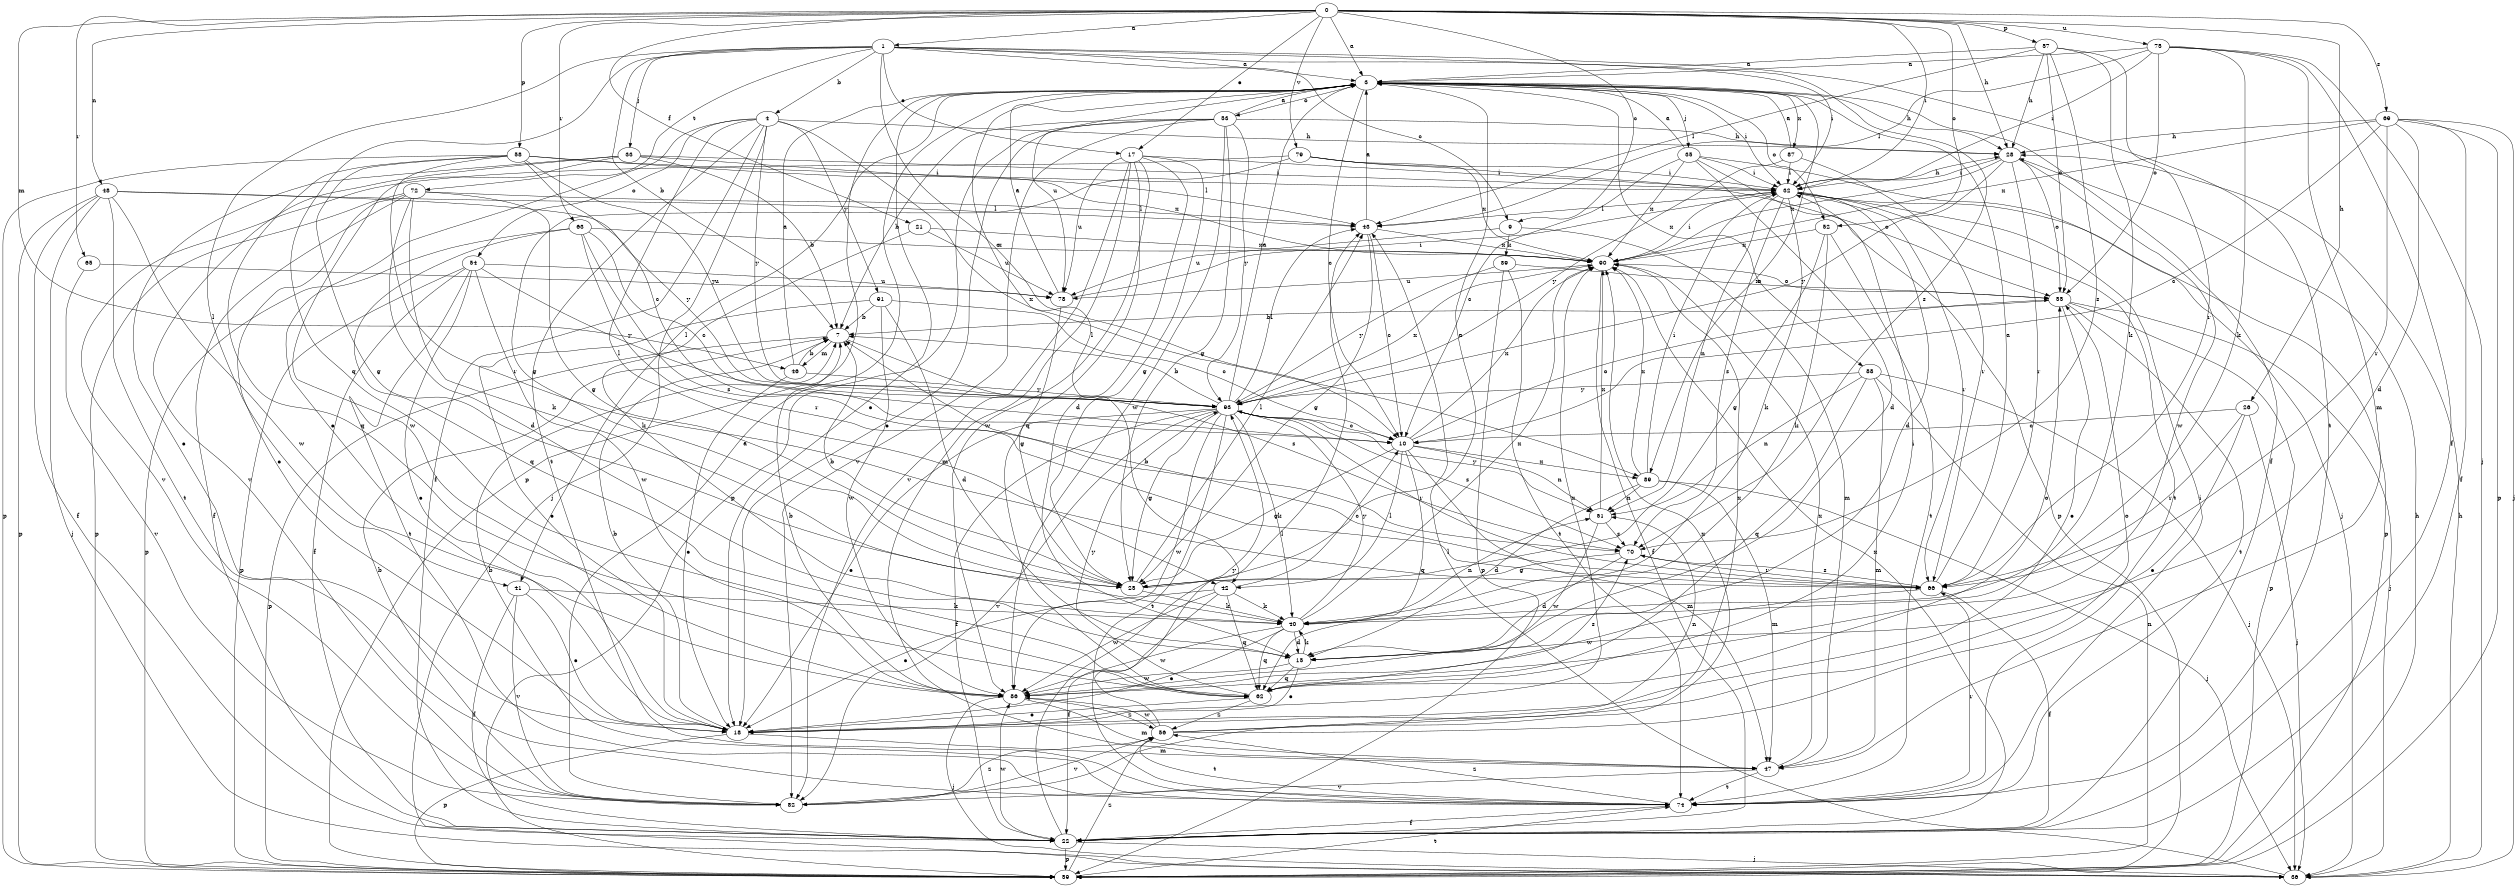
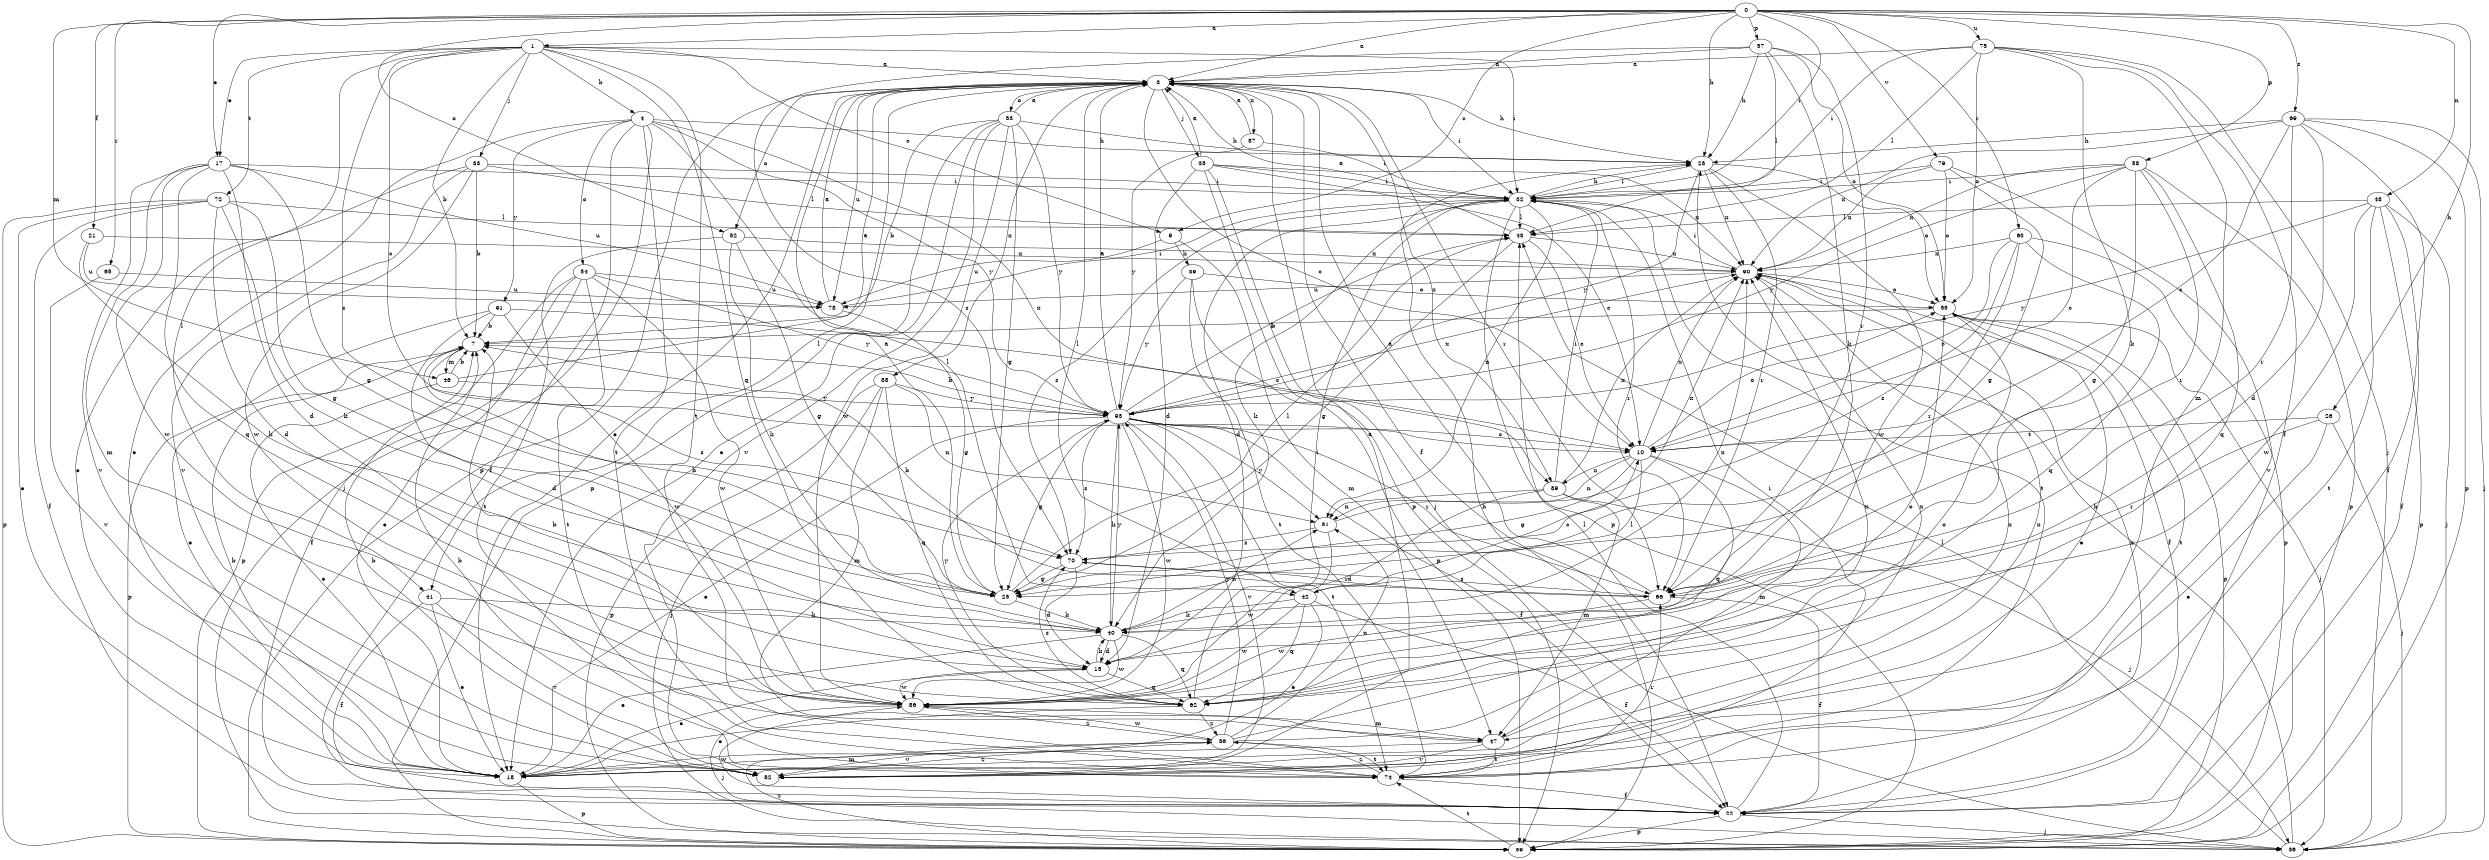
edge "87" -> "66": now "3" -> "66"
edge "26" -> "10": label "c" -> "t"
edge "88" -> "59": label "n" -> "p"
edge "18" -> "47": reversed
